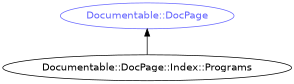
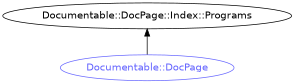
edge "Documentable::DocPage::Index::Programs" -> "Documentable::DocPage": reversed
